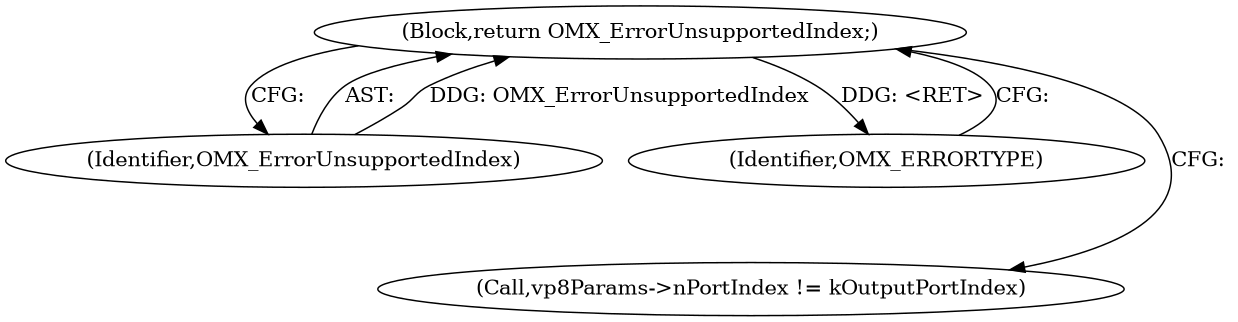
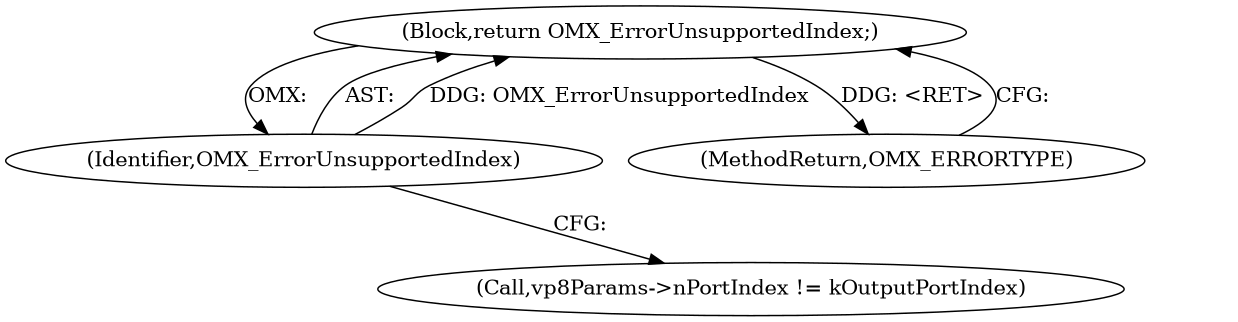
edge "(Block,return OMX_ErrorUnsupportedIndex;)" -> "(Identifier,OMX_ErrorUnsupportedIndex)": label "CFG: " -> "OMX: "
edge "(Block,return OMX_ErrorUnsupportedIndex;)" -> "(Call,vp8Params->nPortIndex != kOutputPortIndex)": now "(Identifier,OMX_ErrorUnsupportedIndex)" -> "(Call,vp8Params->nPortIndex != kOutputPortIndex)"
node "(Identifier,OMX_ERRORTYPE)": label "(Identifier,OMX_ERRORTYPE)" -> "(MethodReturn,OMX_ERRORTYPE)"
